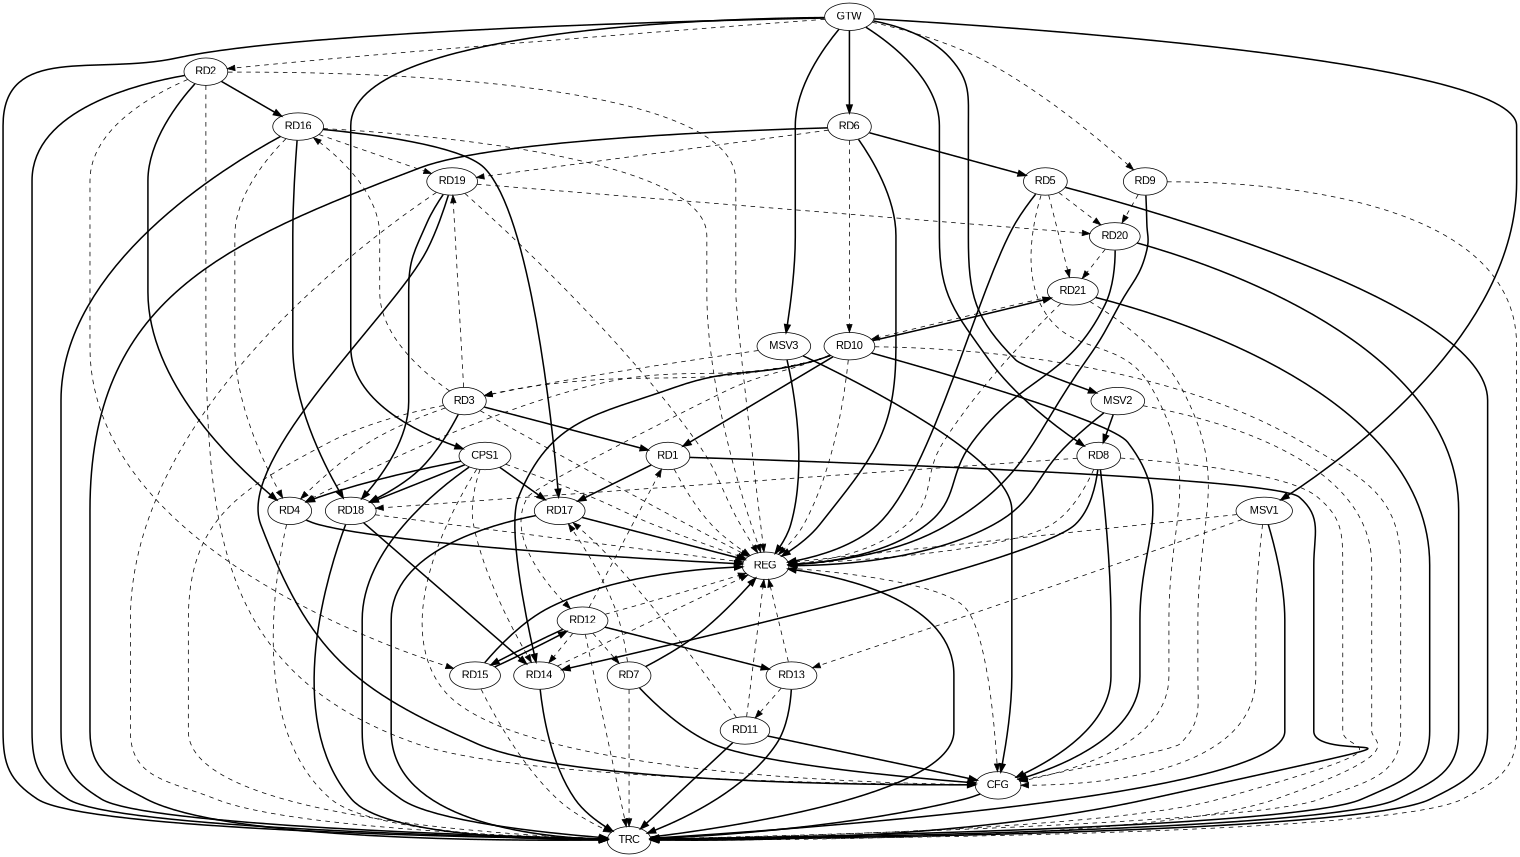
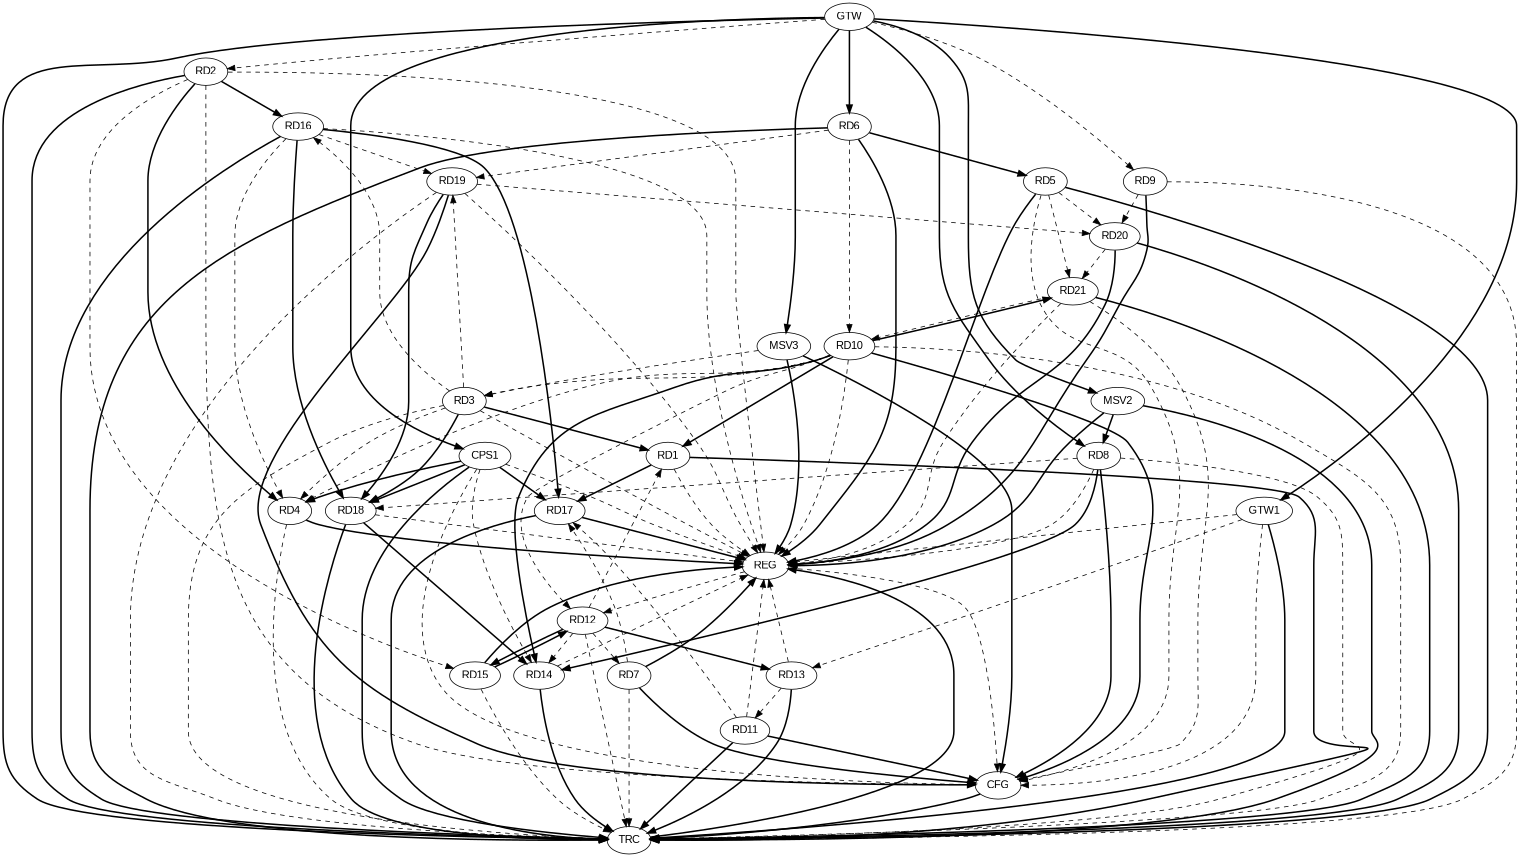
node "MSV1": label "MSV1" -> "GTW1"
edge "RD12" -> "REG": reversed
edge "MSV2" -> "TRC": style dashed -> bold
